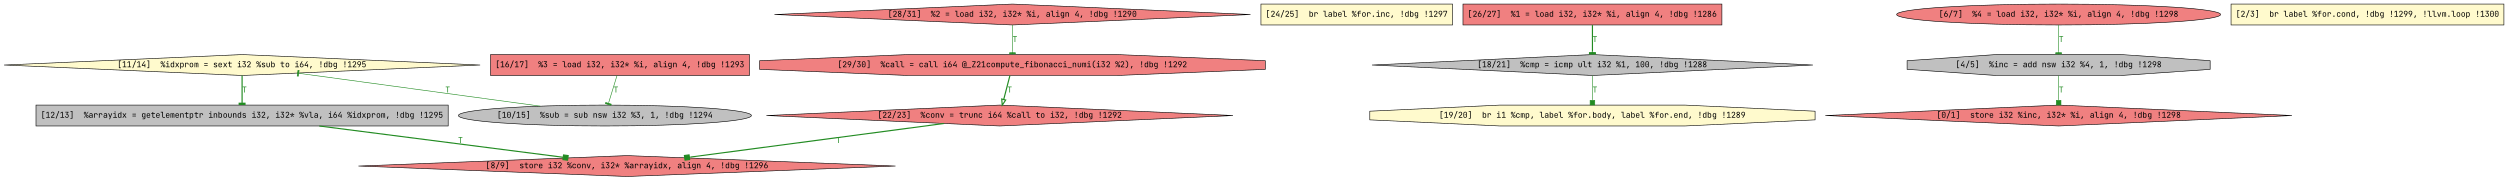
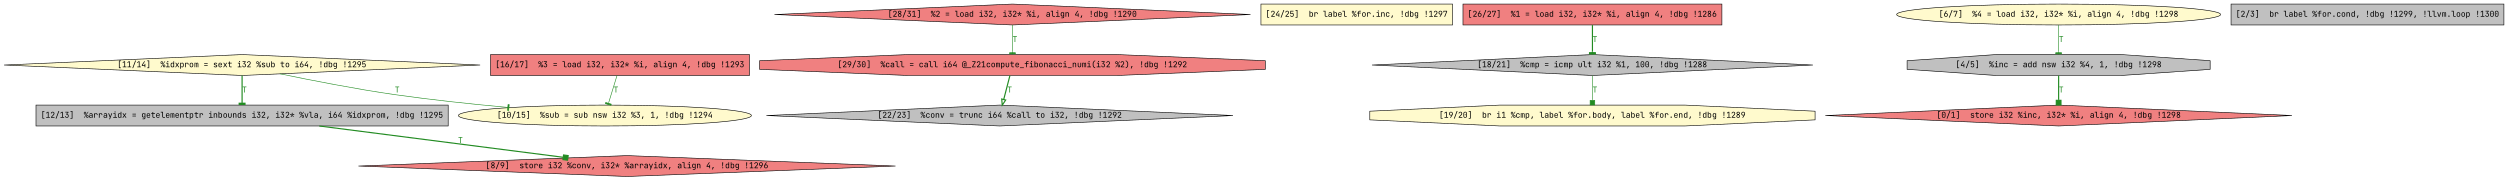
node "[6/7]  %4 = load i32, i32* %i, align 4, !dbg !1298": fillcolor lightcoral -> lemonchiffon
node "[2/3]  br label %for.cond, !dbg !1299, !llvm.loop !1300": fillcolor lemonchiffon -> grey
edge "[4/5]  %inc = add nsw i32 %4, 1, !dbg !1298" -> "[0/1]  store i32 %inc, i32* %i, align 4, !dbg !1298": style solid -> bold
edge "[10/15]  %sub = sub nsw i32 %3, 1, !dbg !1294" -> "[11/14]  %idxprom = sext i32 %sub to i64, !dbg !1295": reversed
node "[10/15]  %sub = sub nsw i32 %3, 1, !dbg !1294": fillcolor grey -> lemonchiffon
node "[22/23]  %conv = trunc i64 %call to i32, !dbg !1292": fillcolor lightcoral -> grey
edge "[22/23]  %conv = trunc i64 %call to i32, !dbg !1292" -> "[8/9]  store i32 %conv, i32* %arrayidx, align 4, !dbg !1296": removed, label "T"
